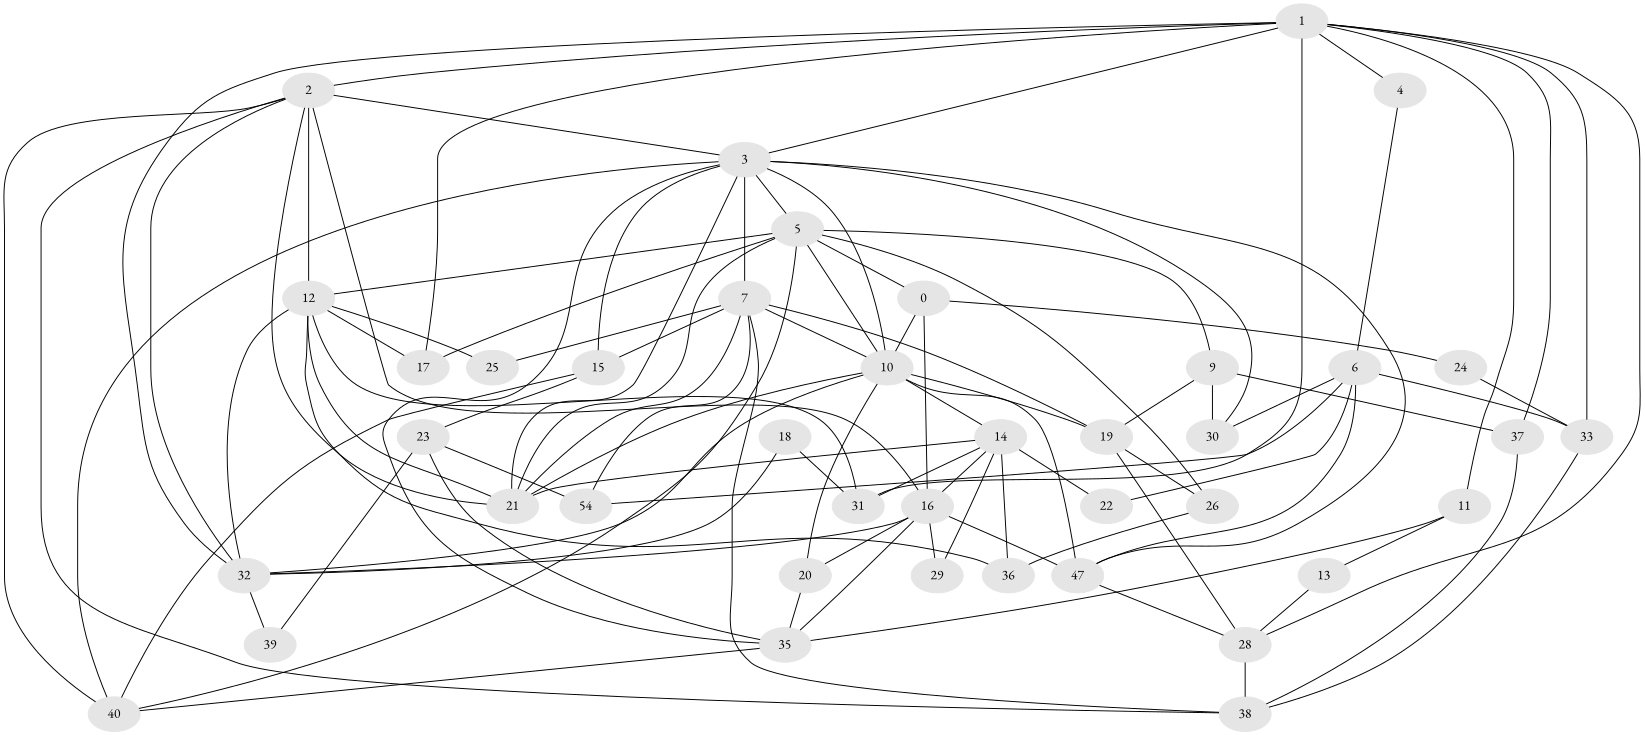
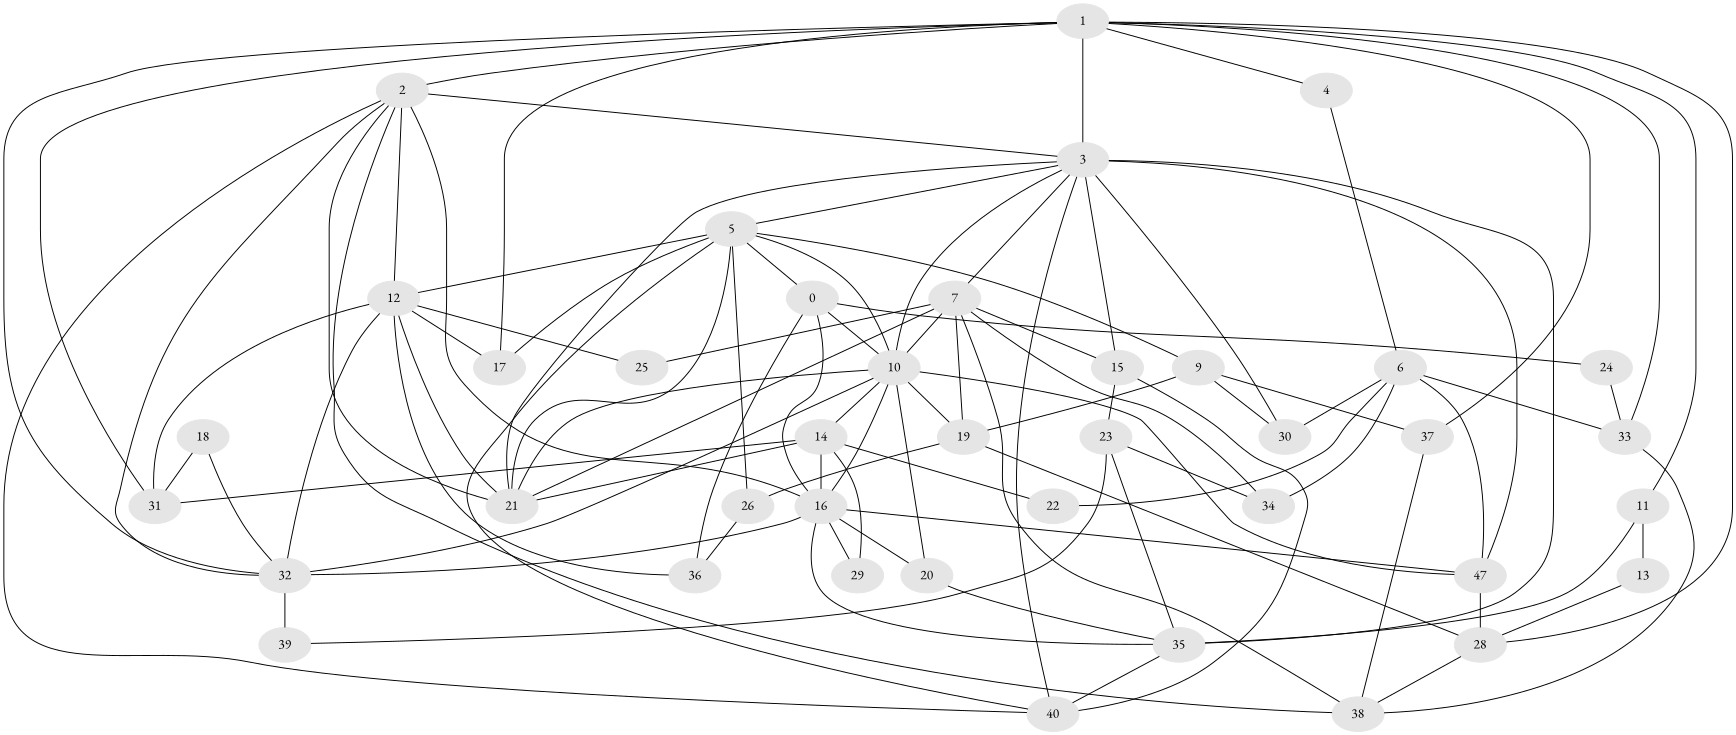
edge "10" -- "16": added
node "54": label "54" -> "34"
edge "14" -- "36": now "0" -- "36"
